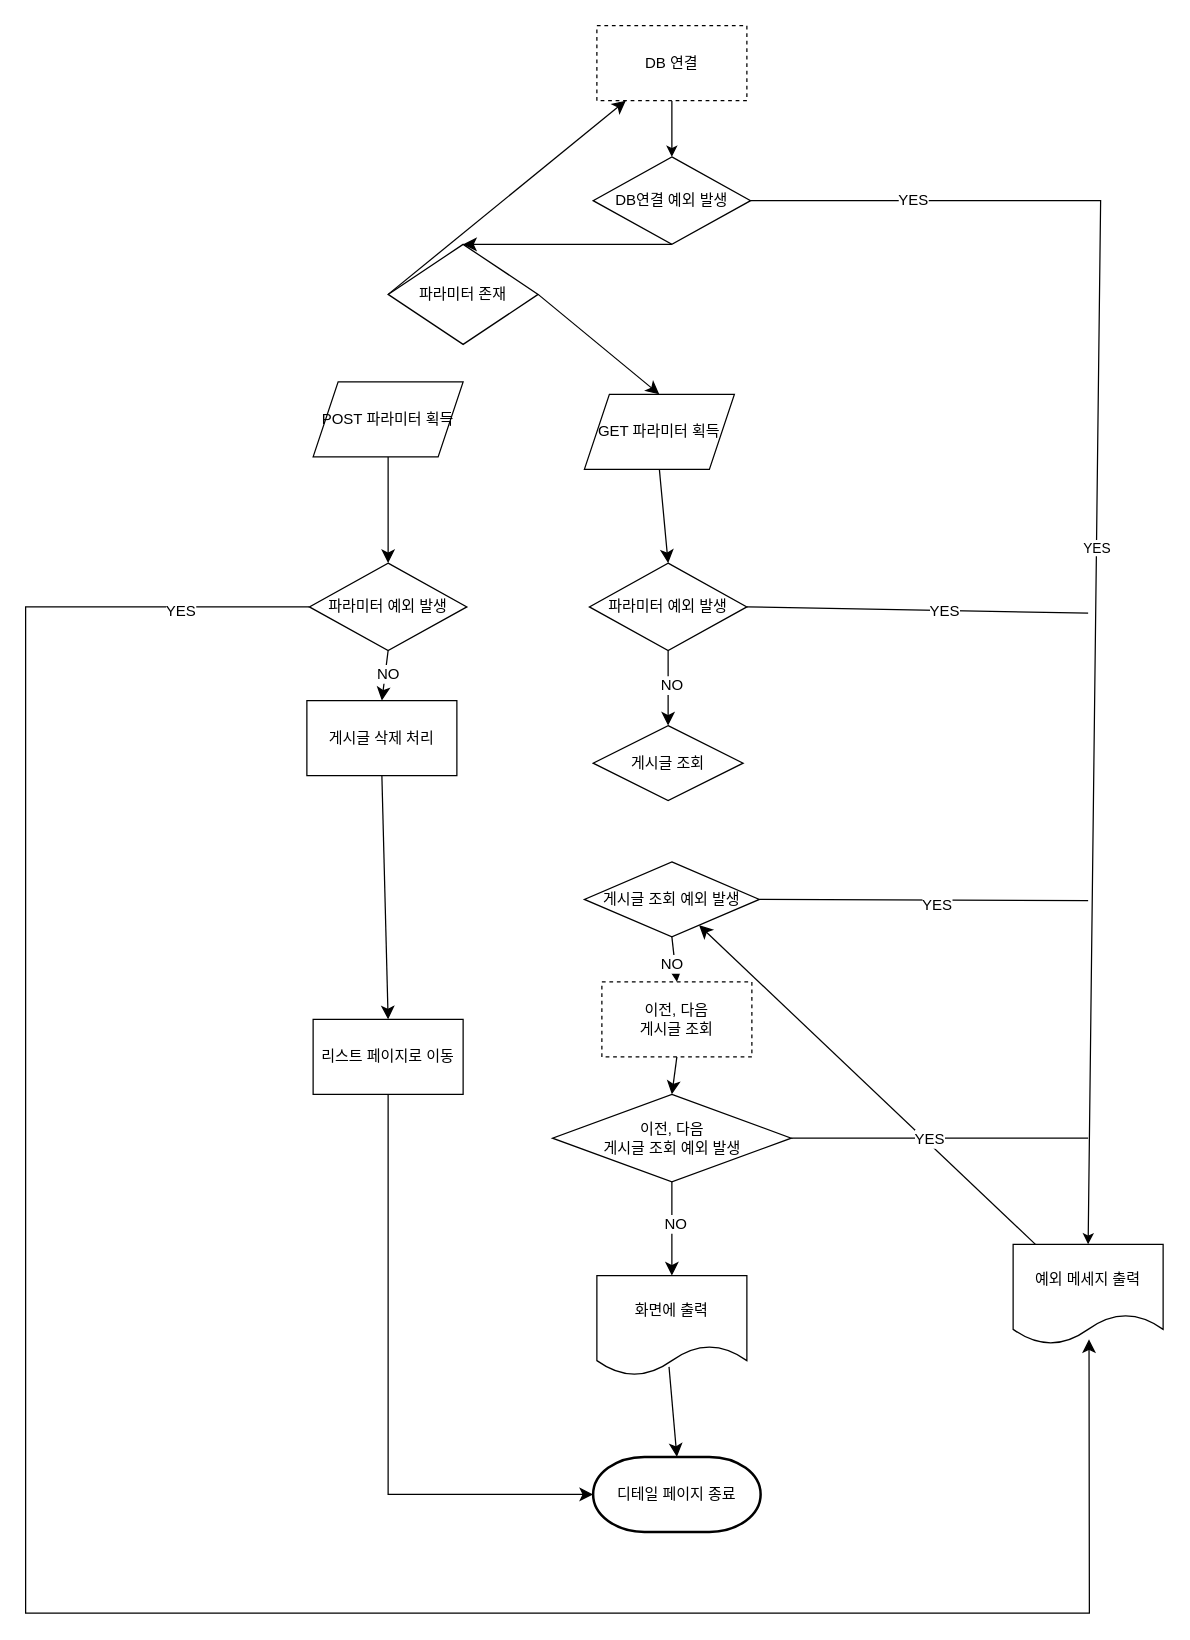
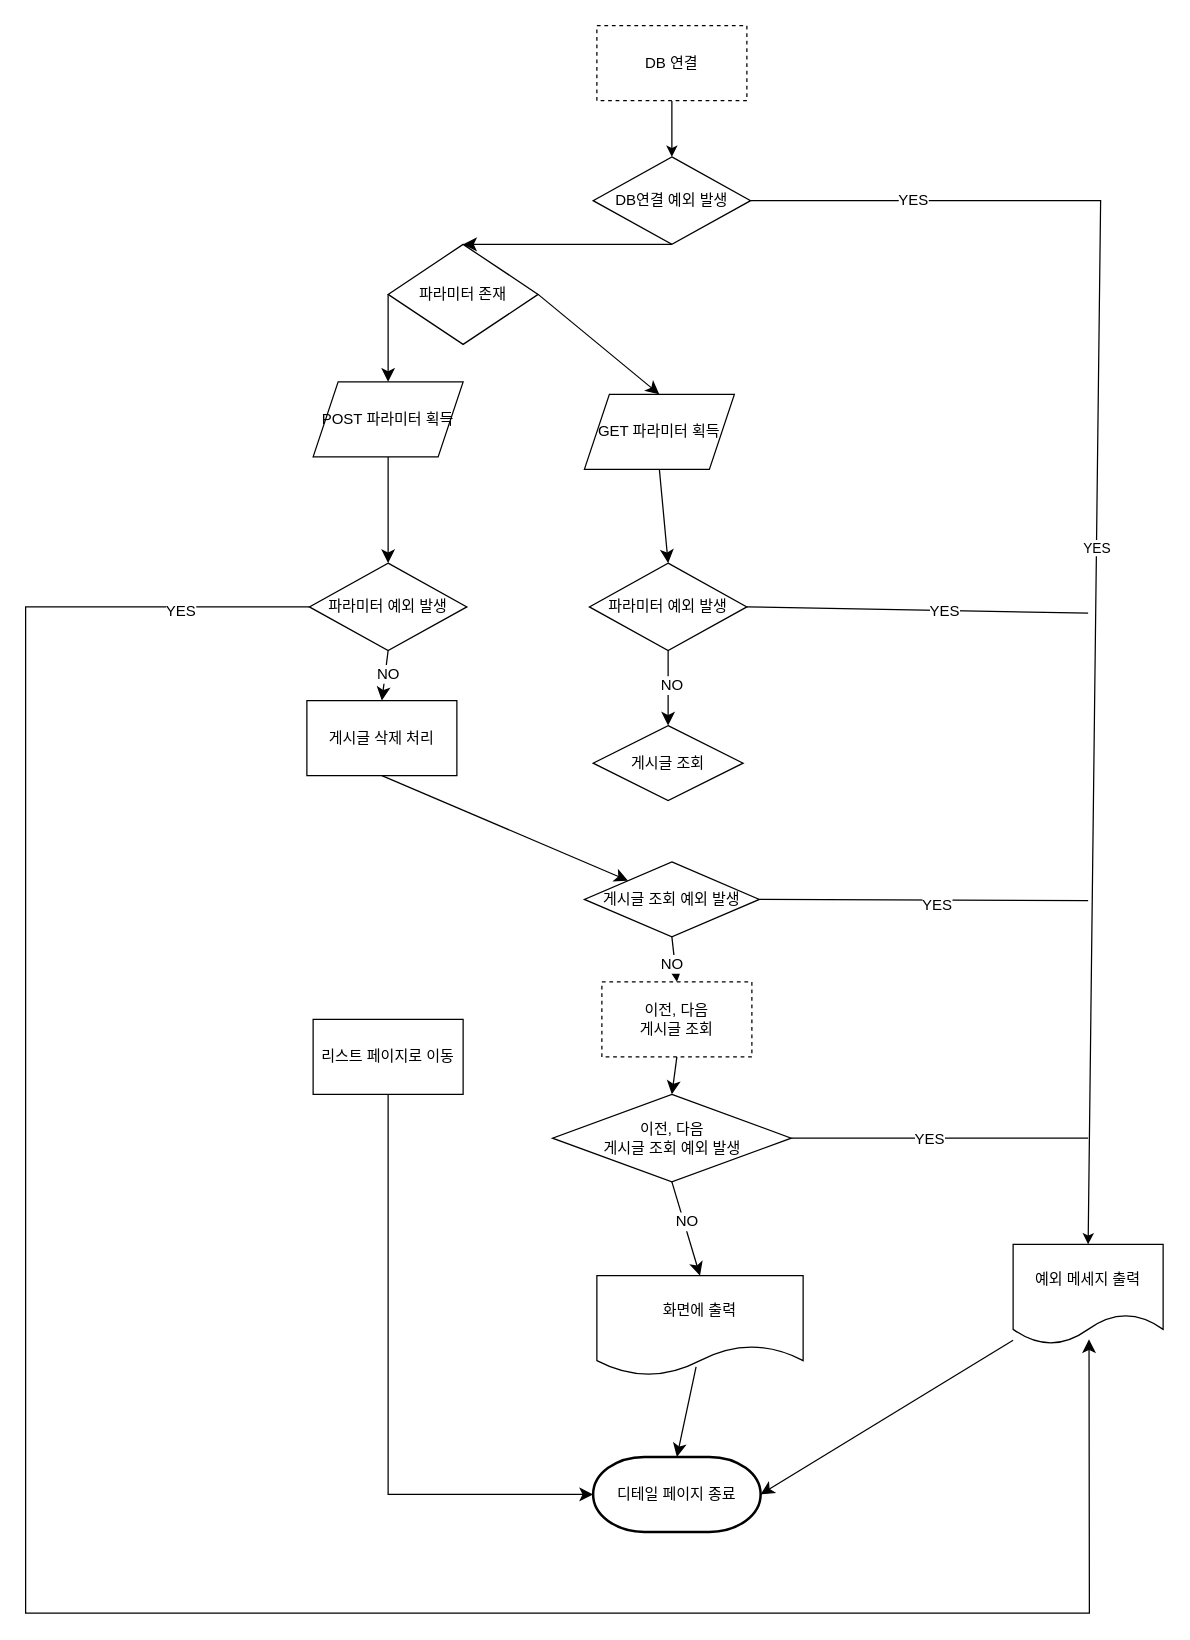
edge "파라미터 존재" -> "DB 연결": now "파라미터 존재" -> "POST 파라미터 획득"
edge "게시글 삭제 처리" -> "리스트 페이지로 이동": now "게시글 삭제 처리" -> "게시글 조회 예외 발생"
edge "예외 메세지 출력" -> "게시글 조회 예외 발생": now "예외 메세지 출력" -> "디테일 페이지 종료"
node "화면에 출력": size 150x100 -> 206x100
